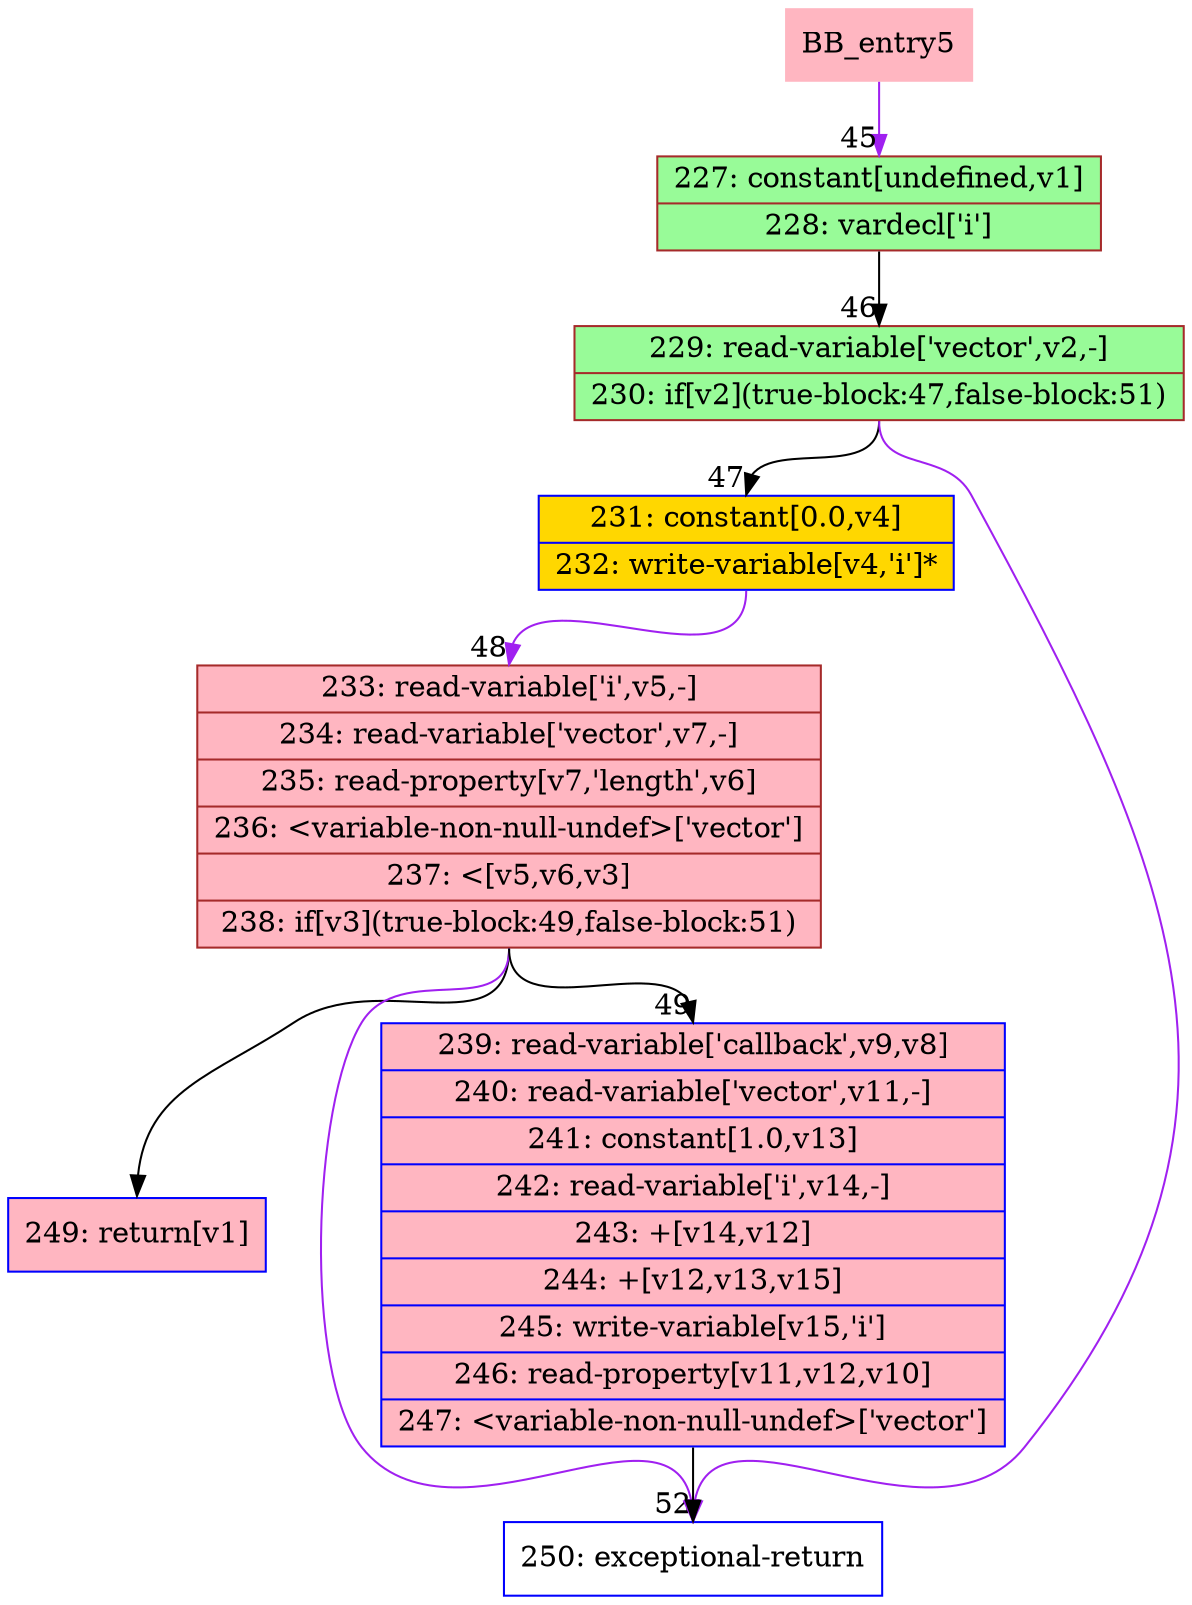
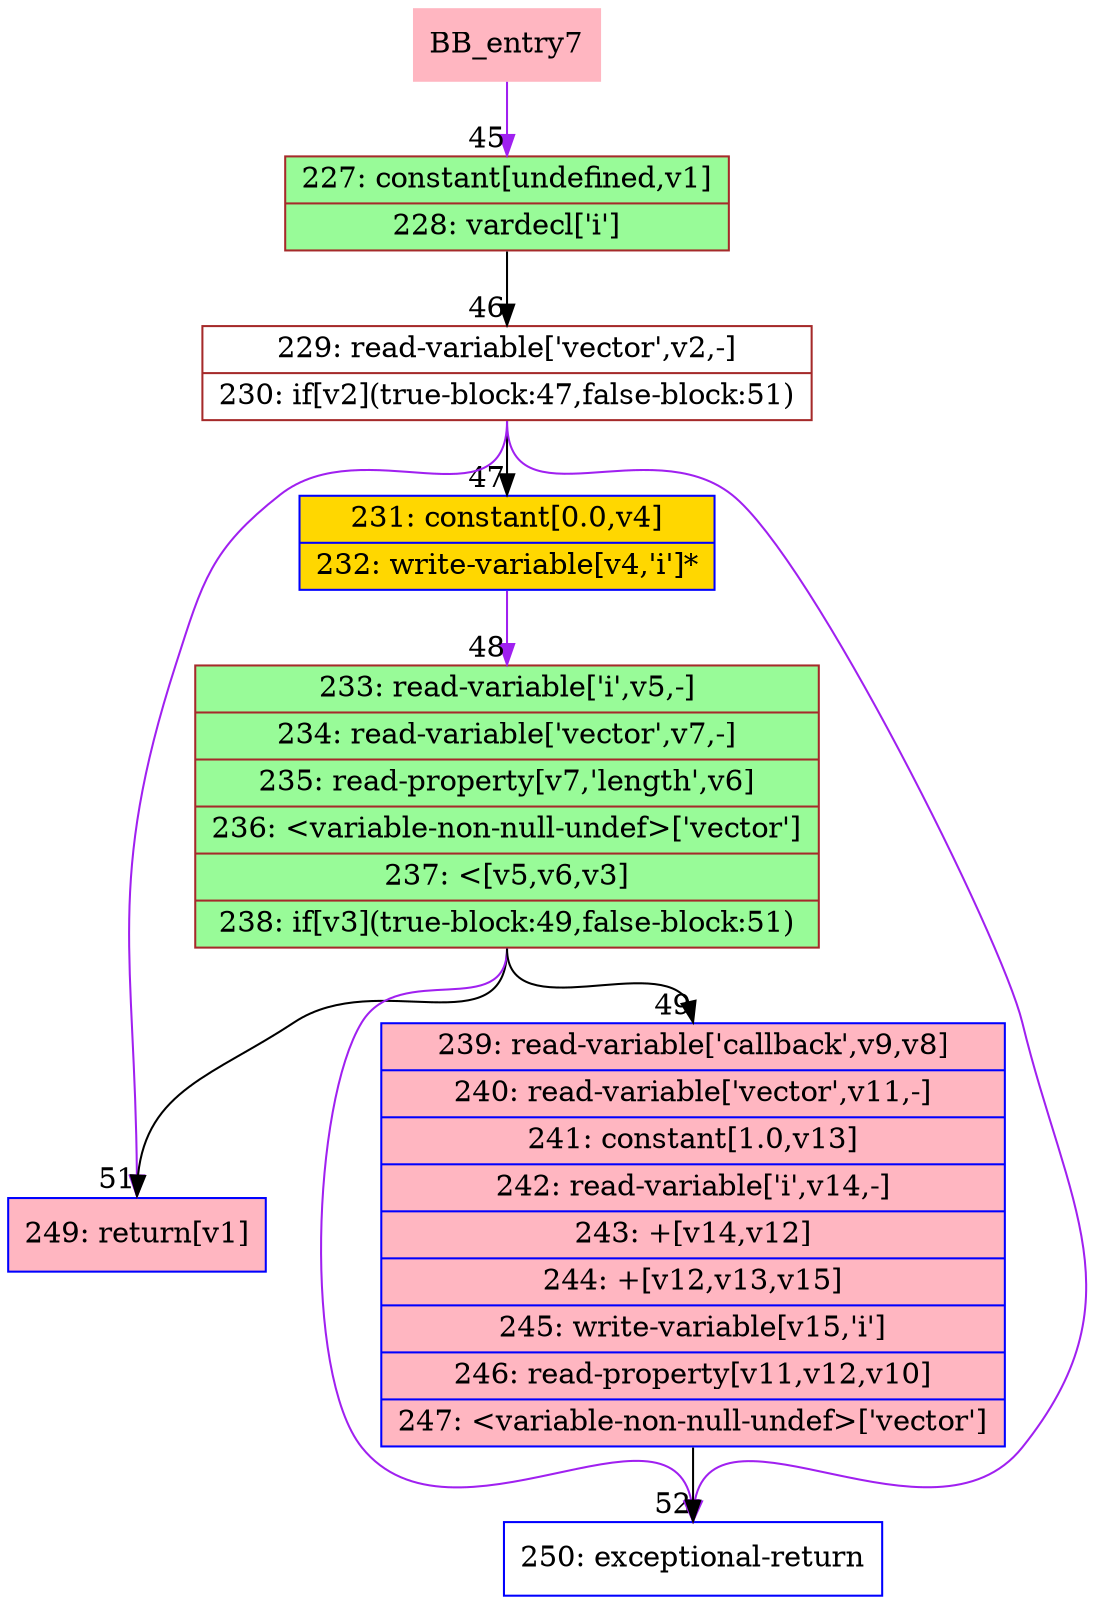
node "BB_entry5": label "BB_entry5" -> "BB_entry7"
node "229: read-variable['vector',v2,-]": fillcolor palegreen -> white
edge "229: read-variable['vector',v2,-]" -> "249: return[v1]": added
node "233: read-variable['i',v5,-]": fillcolor lightpink -> palegreen
